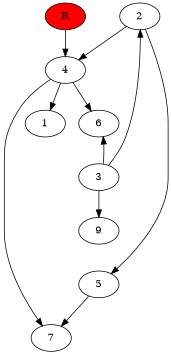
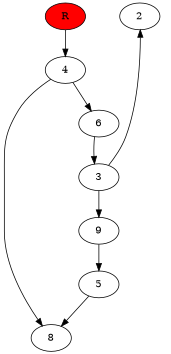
edge "2" -> "4": removed
node "1": removed
edge "3" -> "6": reversed
edge "2" -> "5": now "9" -> "5"
node "7": label "7" -> "8"
